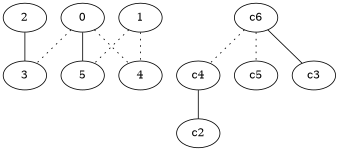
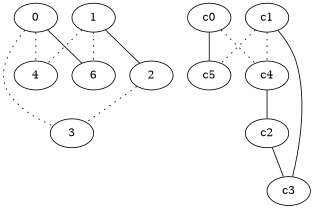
node "c0": added
node "c6": label "c6" -> "c1"
edge "1" -- "2": added
edge "2" -- "3": style solid -> dotted
node "5": label "5" -> "6"
edge "c2" -- "c3": added
